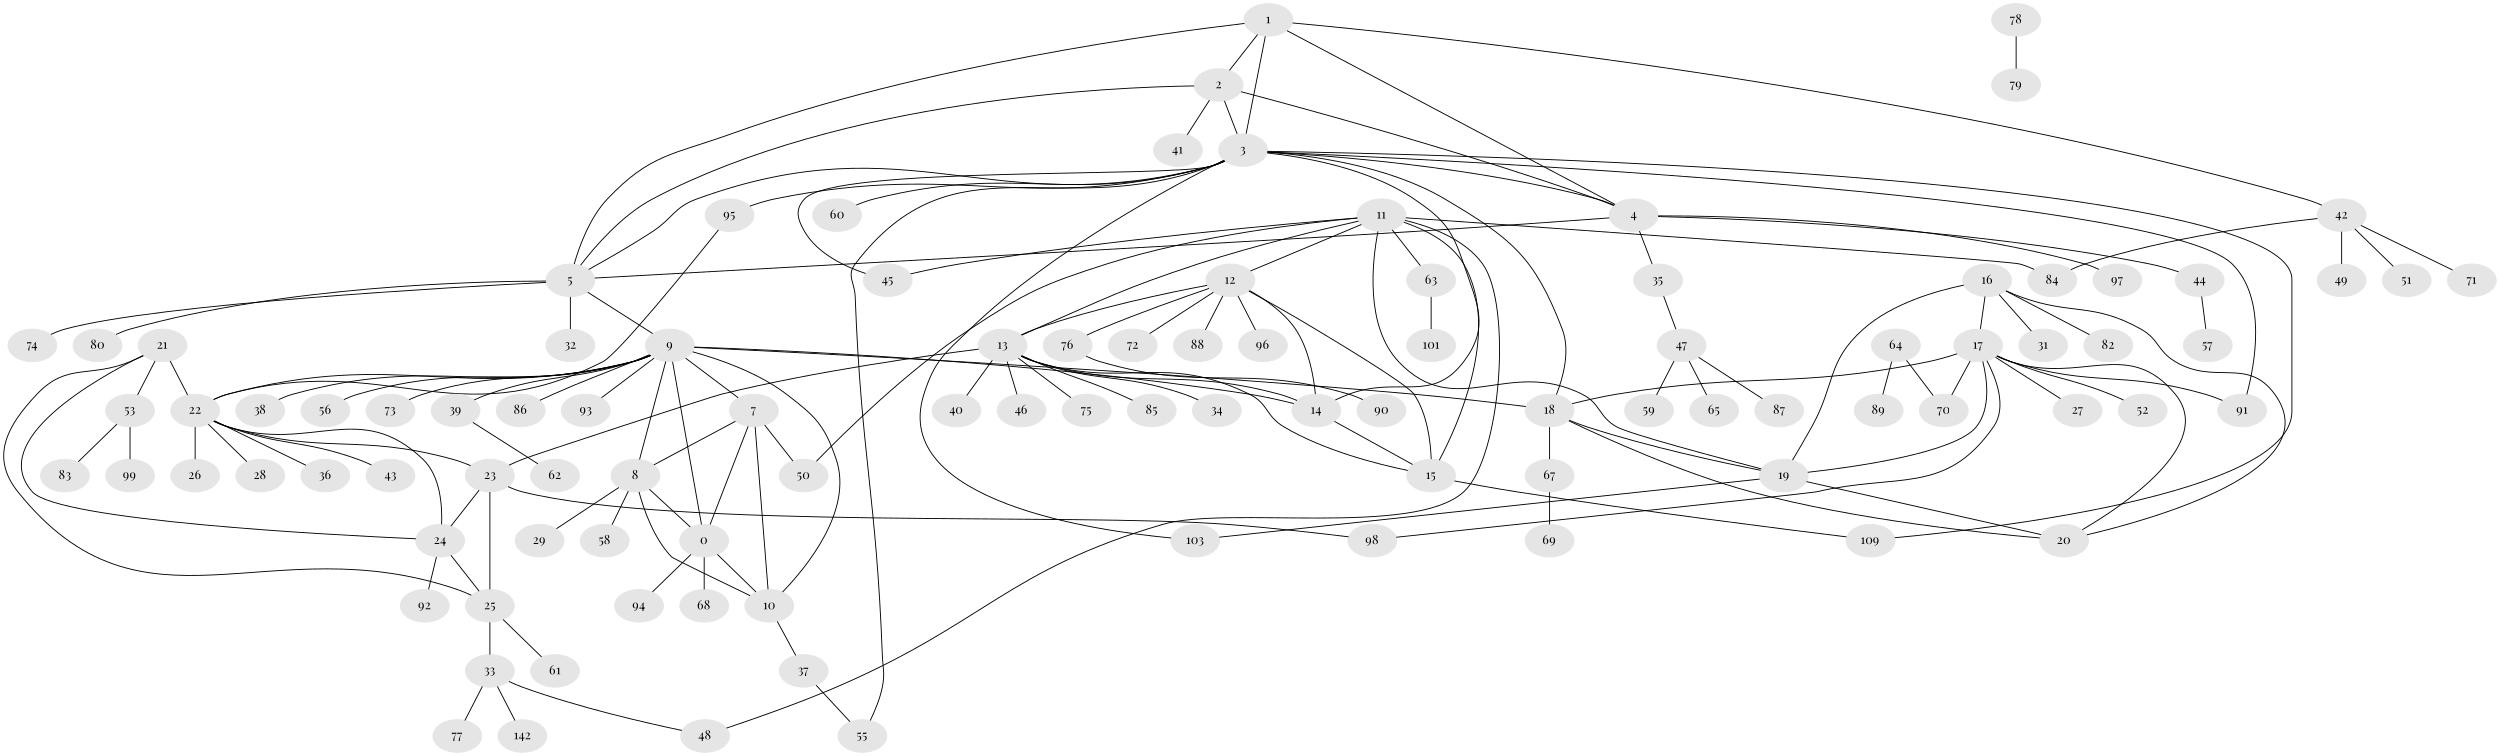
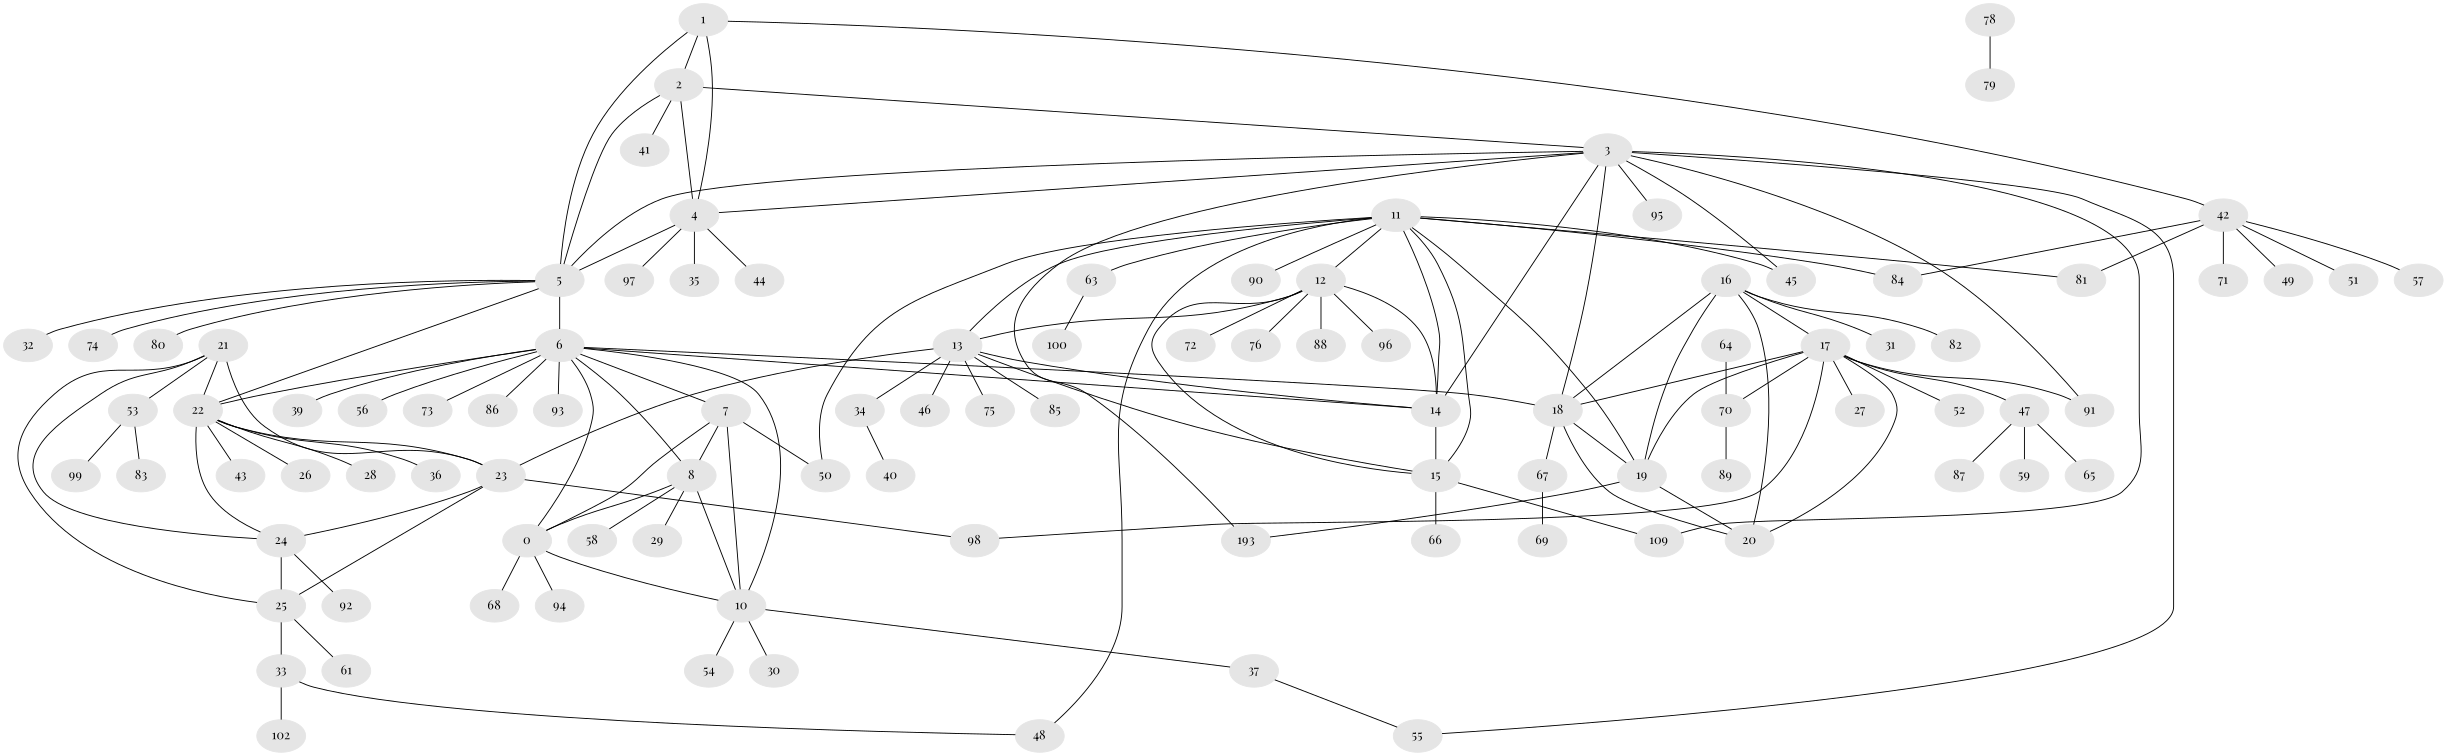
edge "1" -- "3": removed
node "60": removed
node "81": added
edge "11" -- "14": added
edge "35" -- "47": now "17" -- "47"
edge "44" -- "57": now "42" -- "57"
node "9": label "9" -> "6"
node "101": label "101" -> "100"
edge "16" -- "18": added
edge "13" -- "40": now "34" -- "40"
edge "76" -- "90": now "11" -- "90"
edge "64" -- "89": now "70" -- "89"
edge "95" -- "22": now "5" -- "22"
node "38": removed
edge "21" -- "23": added
node "62": removed
node "103": label "103" -> "193"
node "66": added
node "54": added
node "30": added
node "77": removed
node "142": label "142" -> "102"
